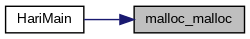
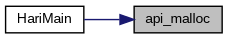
node "malloc_malloc": label "malloc_malloc" -> "api_malloc"
